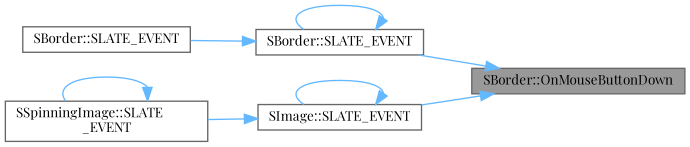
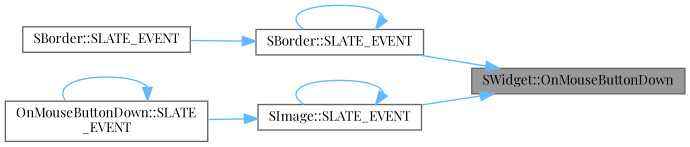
node "SBorder::OnMouseButtonDown": label "SBorder::OnMouseButtonDown" -> "SWidget::OnMouseButtonDown"
node "SSpinningImage::SLATE _EVENT": label "SSpinningImage::SLATE _EVENT" -> "OnMouseButtonDown::SLATE _EVENT"
